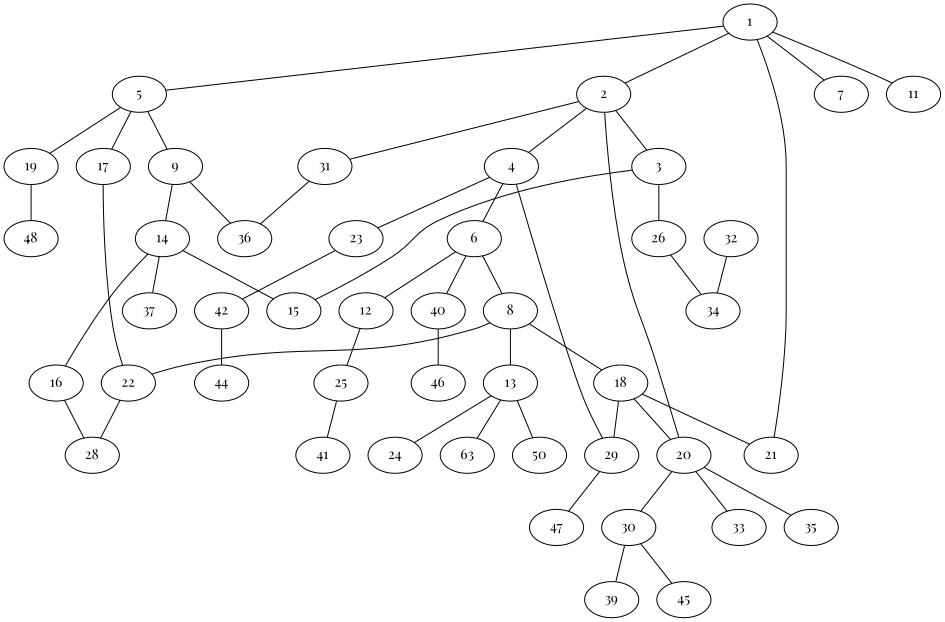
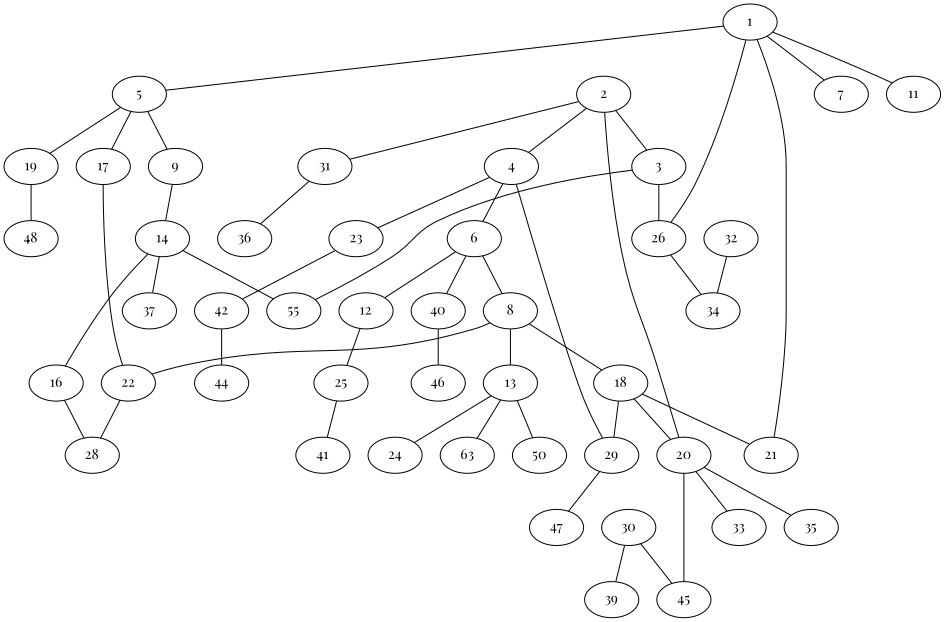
edge "1" -- "2": now "1" -- "26"
edge "9" -- "36": removed
node "15": label "15" -> "55"
edge "20" -- "30": now "20" -- "45"
